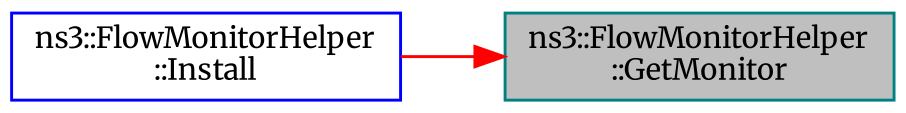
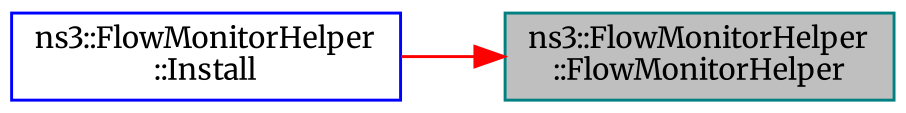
node "ns3::FlowMonitorHelper ::GetMonitor": label "ns3::FlowMonitorHelper ::GetMonitor" -> "ns3::FlowMonitorHelper ::FlowMonitorHelper"
